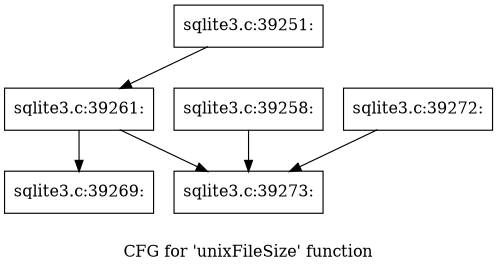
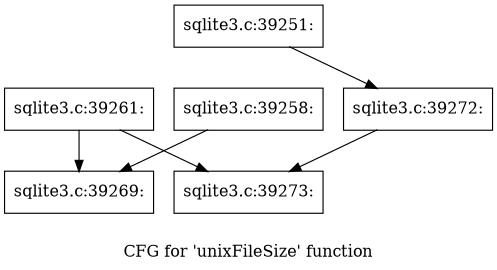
edge "sqlite3.c:39251:" -> "sqlite3.c:39261:": now "sqlite3.c:39251:" -> "sqlite3.c:39272:"
edge "sqlite3.c:39258:" -> "sqlite3.c:39273:": now "sqlite3.c:39258:" -> "sqlite3.c:39269:"
